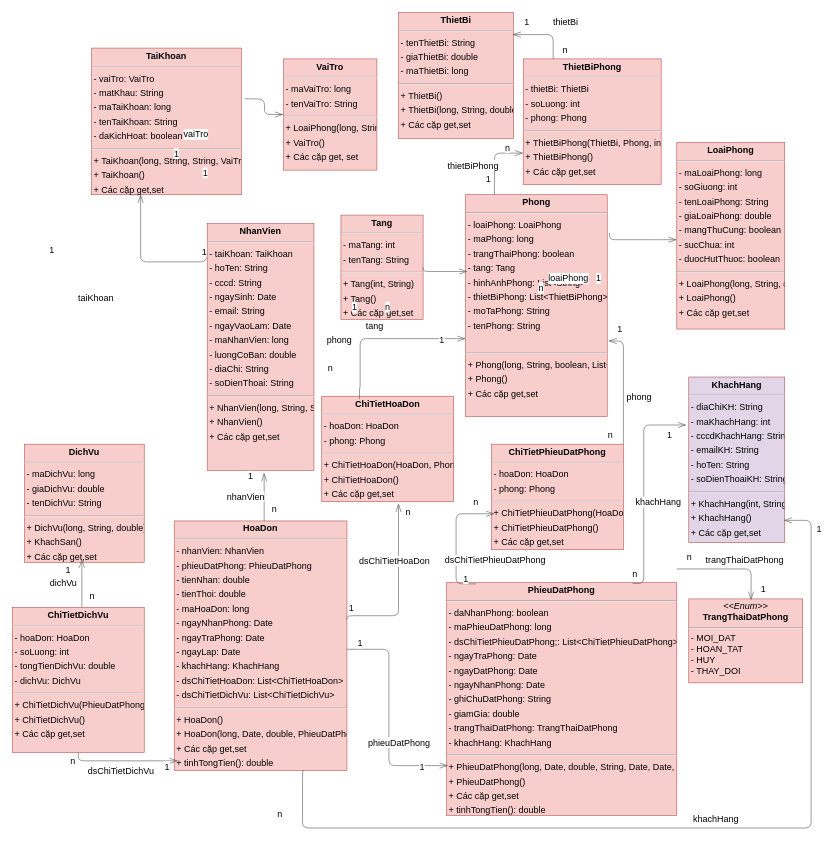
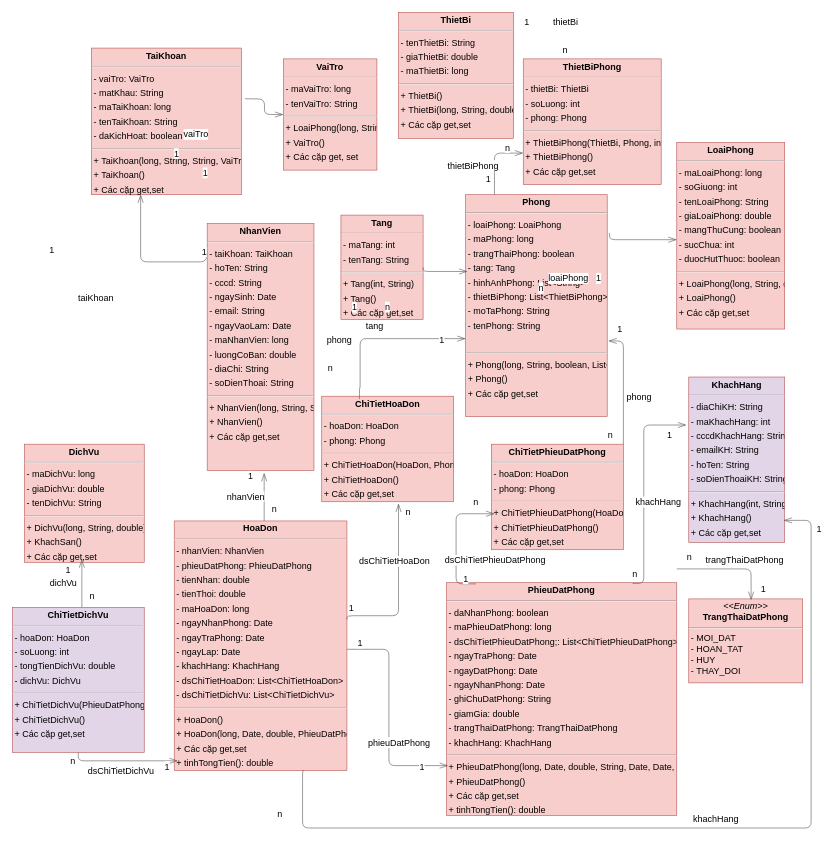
edge "ThietBi - tenThietBi: String- giaThietBi: double- maThietBi: long + ThietBi()+ ThietBi(long, String, double) + Các cặp get,set" -- "ThietBiPhong - thietBi: ThietBi- soLuong: int- phong: Phong + ThietBiPhong(ThietBi, Phong, int)+ ThietBiPhong() + Các cặp get,set": removed, labels "1", "loaiPhong", "n"
node "ChiTietDichVu - hoaDon: HoaDon- soLuong: int- tongTienDichVu: double- dichVu: DichVu + ChiTietDichVu(PhieuDatPhong, DichVu, int, double)+ ChiTietDichVu() + Các cặp get,set": fillcolor #f8cecc -> #e1d5e7
